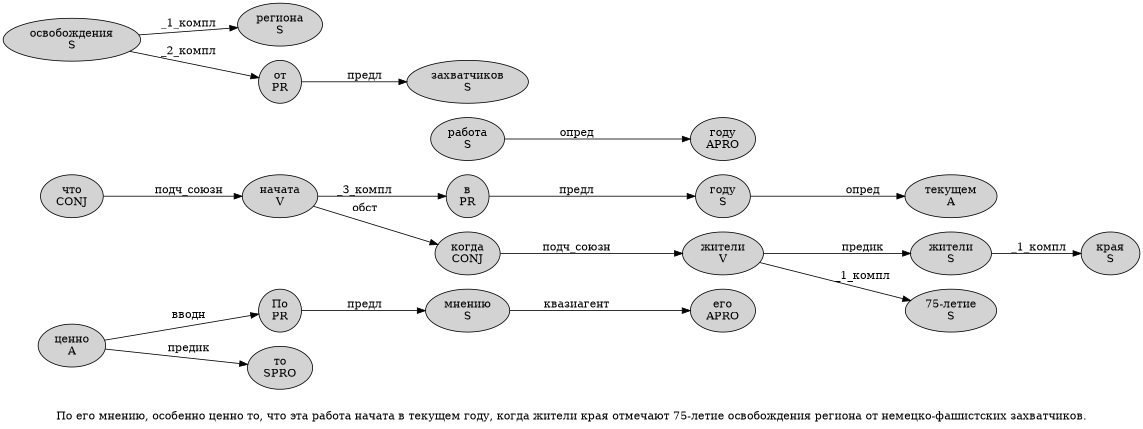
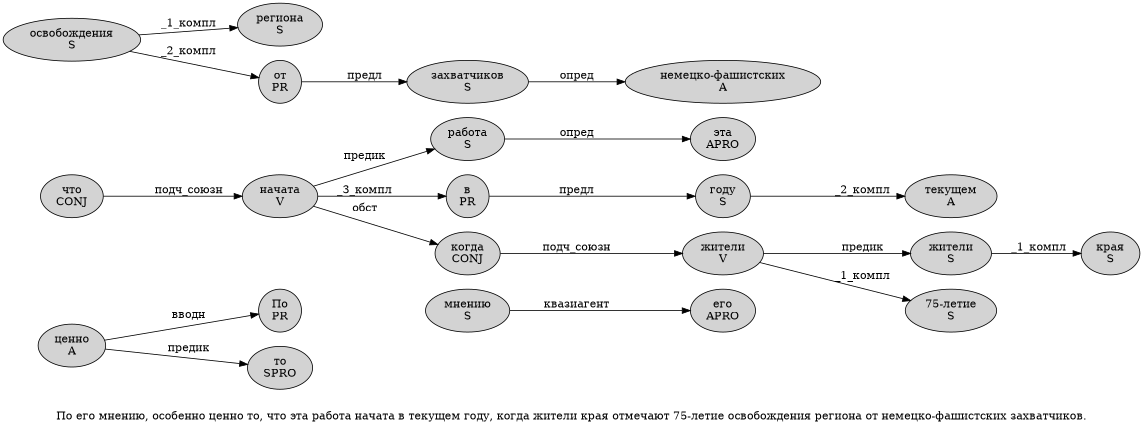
node "немецко-фашистских A": added
node "году APRO": label "году APRO" -> "эта APRO"
edge "начата V" -> "работа S": added, label "предик"
edge "году S" -> "текущем A": label "опред" -> "_2_компл"
edge "По PR" -> "мнению S": removed, label "предл"
